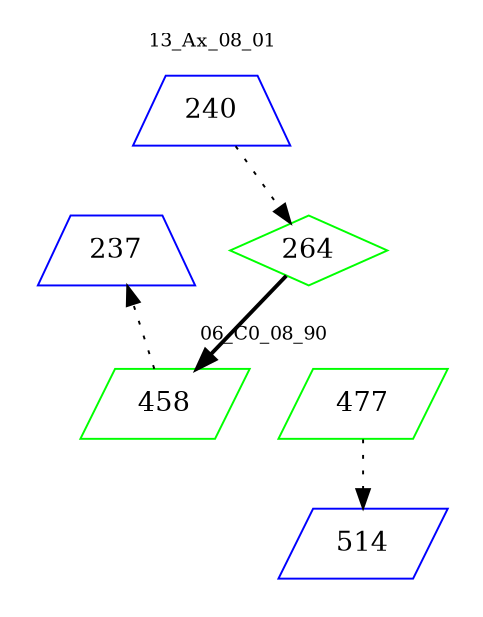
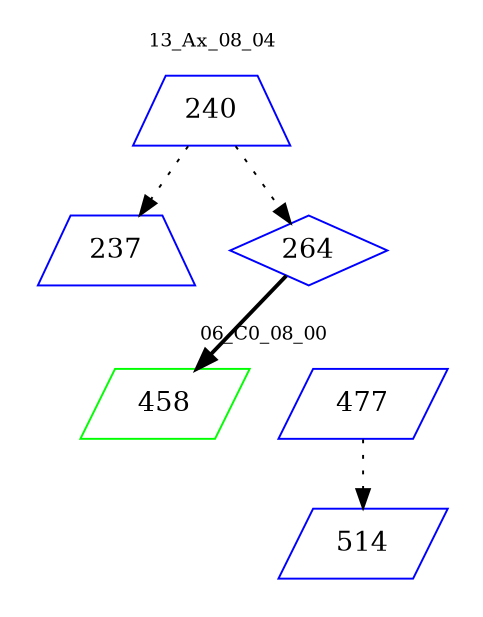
cluster "13_Ax_08_01": label "13_Ax_08_01" -> "13_Ax_08_04"
node "264": color green -> blue
cluster "06_C0_08_90": label "06_C0_08_90" -> "06_C0_08_00"
edge "458" -> "237": now "240" -> "237"
node "477": color green -> blue
